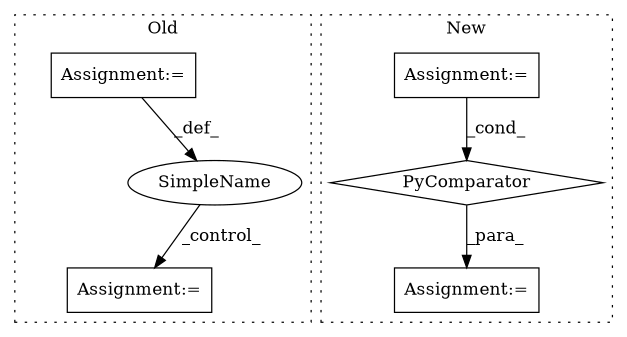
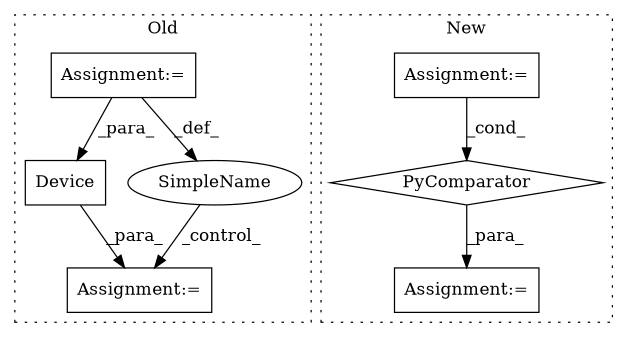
node "Device": added
